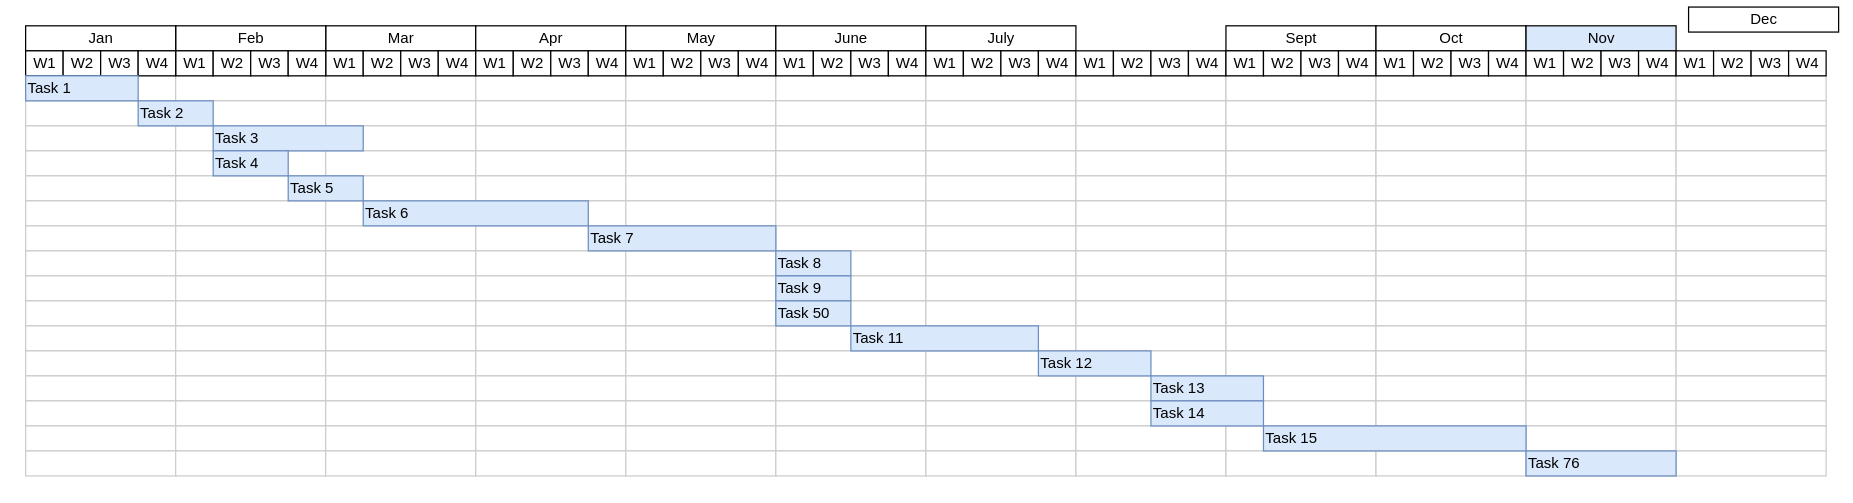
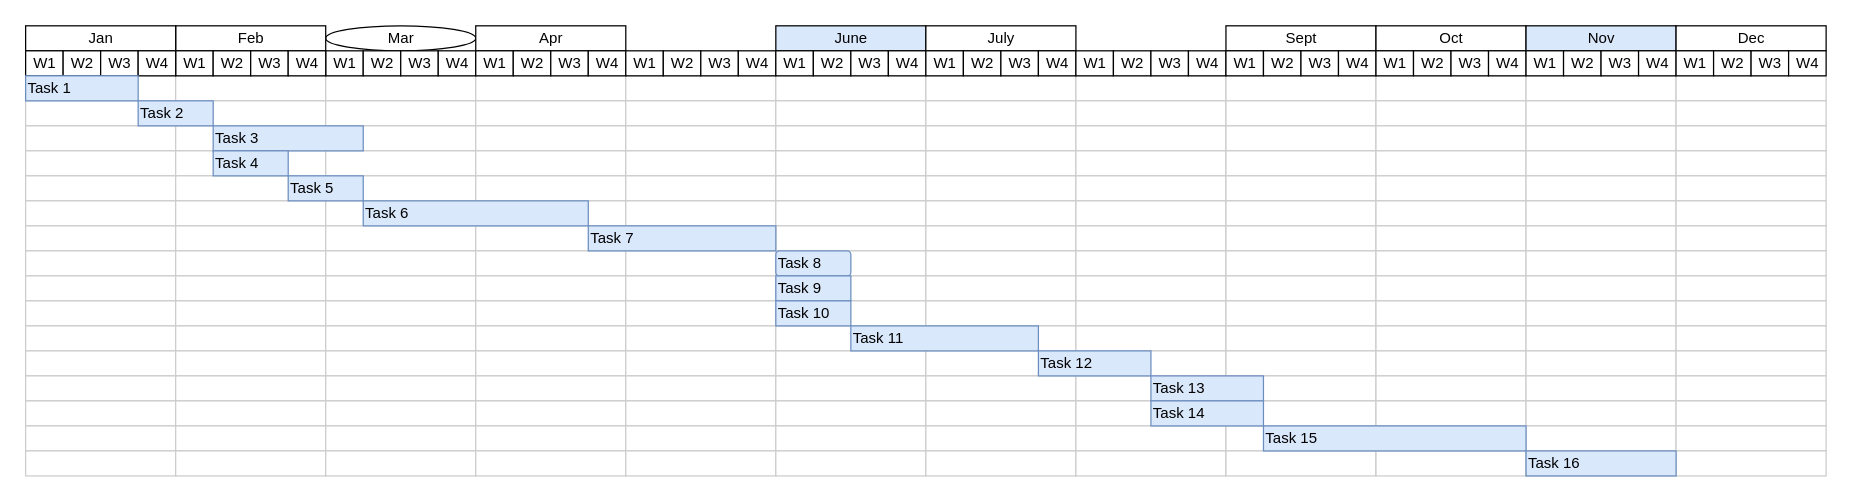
node "Dec": moved (1763, 19) -> (1751, 38)
node "Mar": shape rectangle -> ellipse
node "May": removed
node "June": fillcolor #ffffff -> #dae8fc
node "Task 8": shape rectangle -> rounded rectangle
node "Task 50": label "Task 50" -> "Task 10"
node "Task 76": label "Task 76" -> "Task 16"
